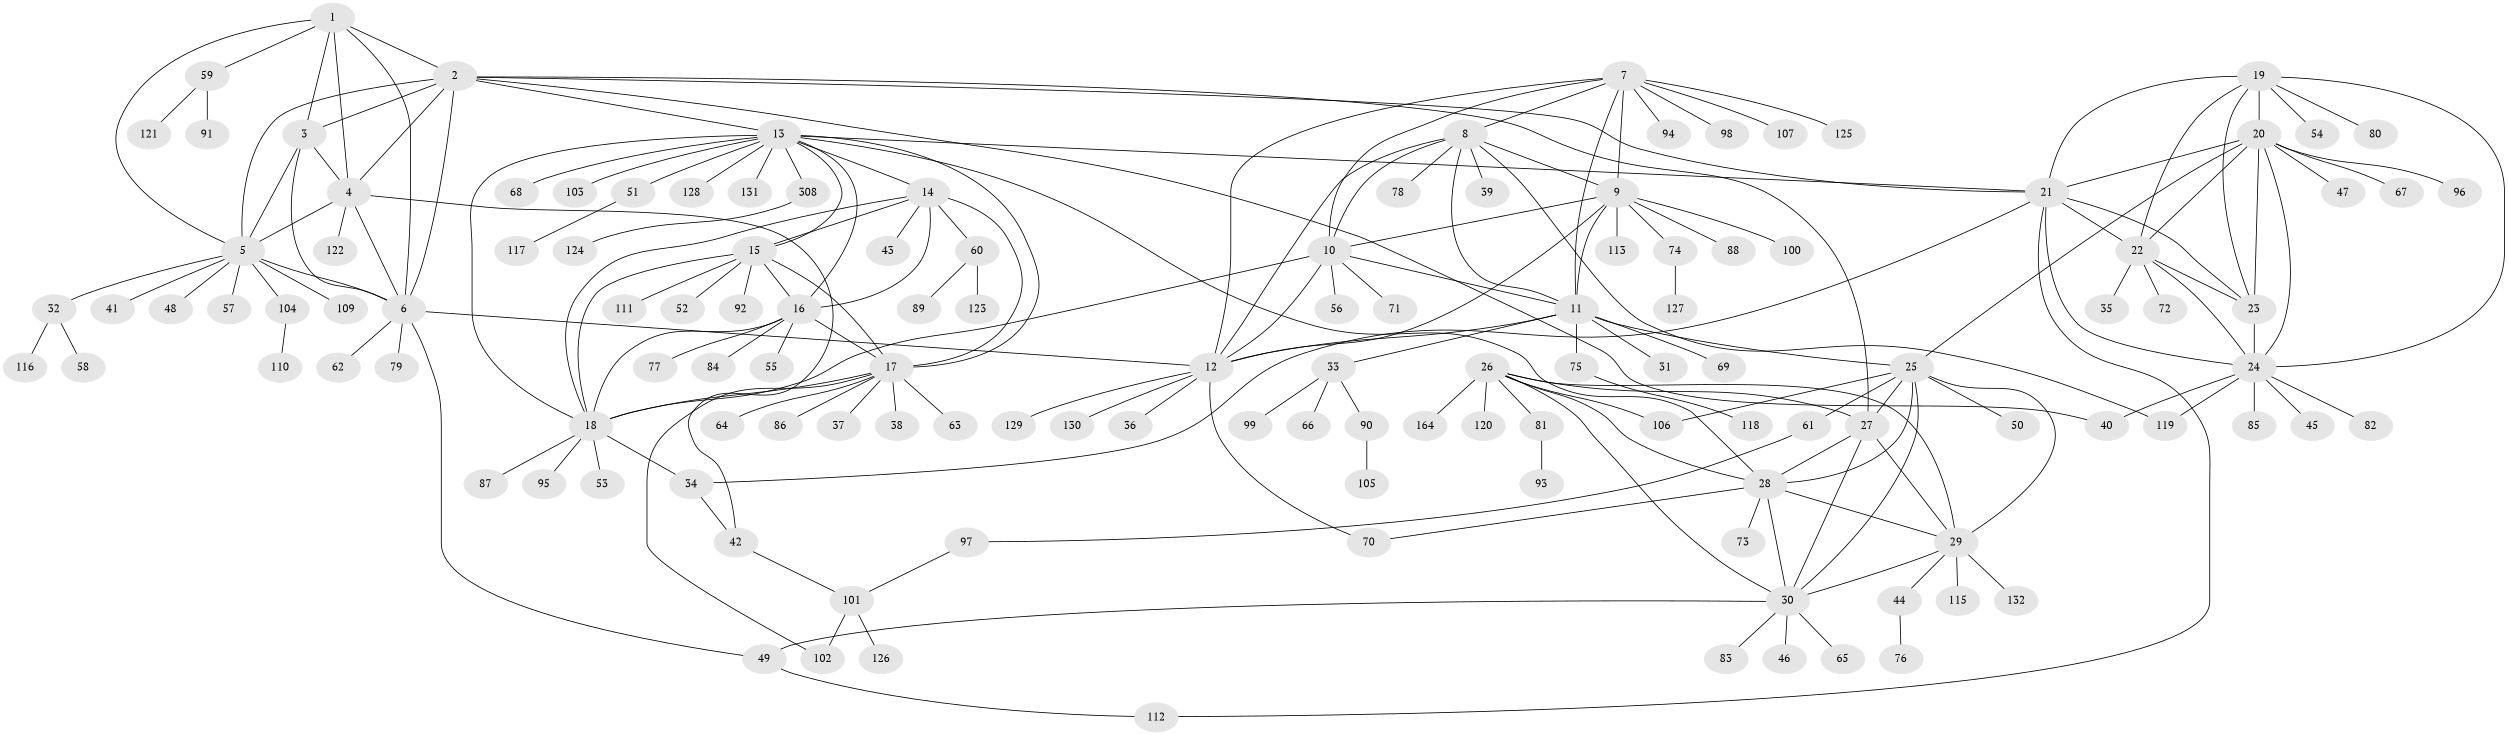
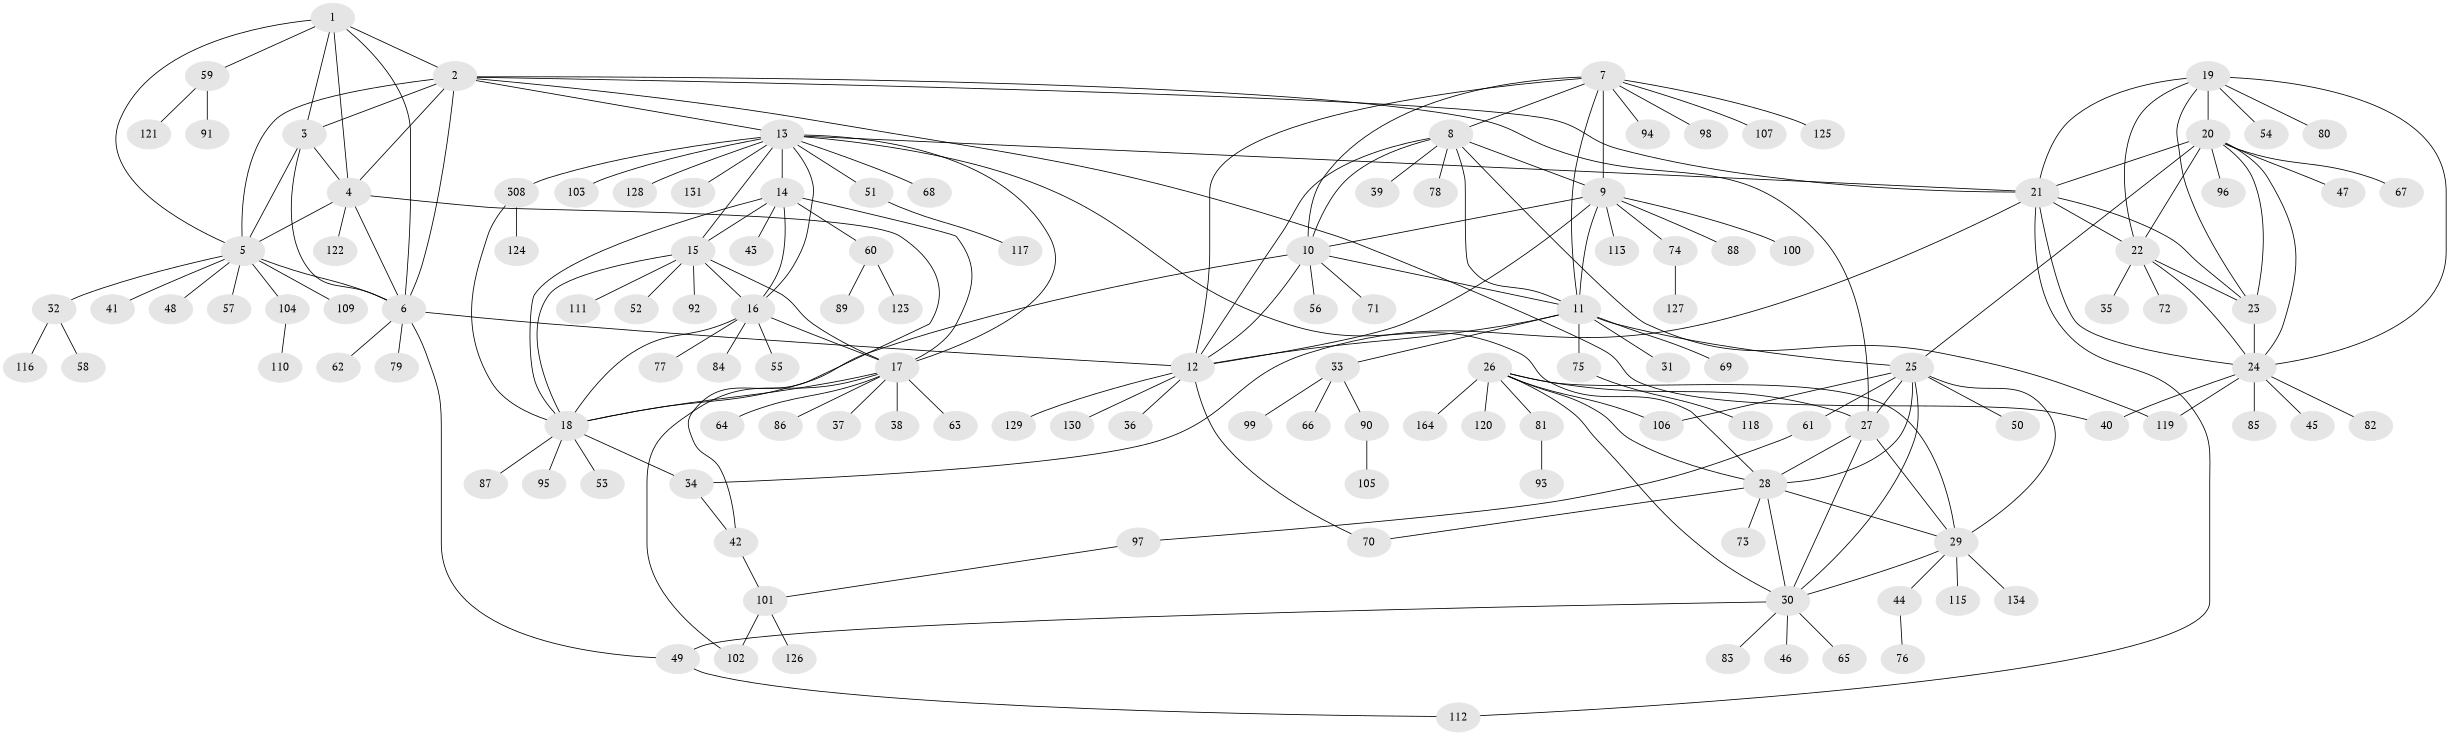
edge "13" -- "18": now "308" -- "18"
node "132": label "132" -> "134"
